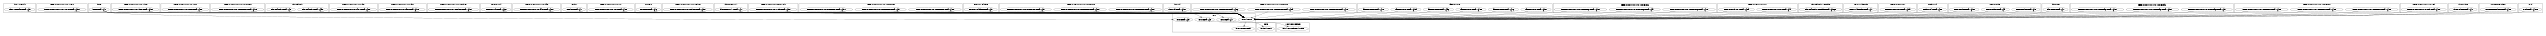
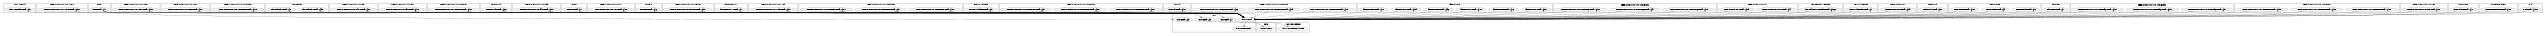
cluster "Regexp::Common::DBD::wais": label "Regexp::Common::DBD::wais" -> "Regexp::Common::URI::wais"
